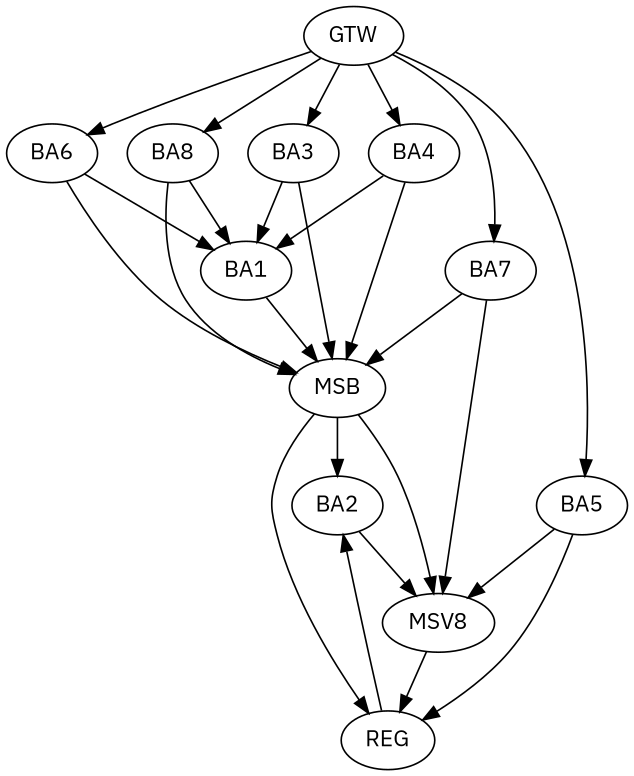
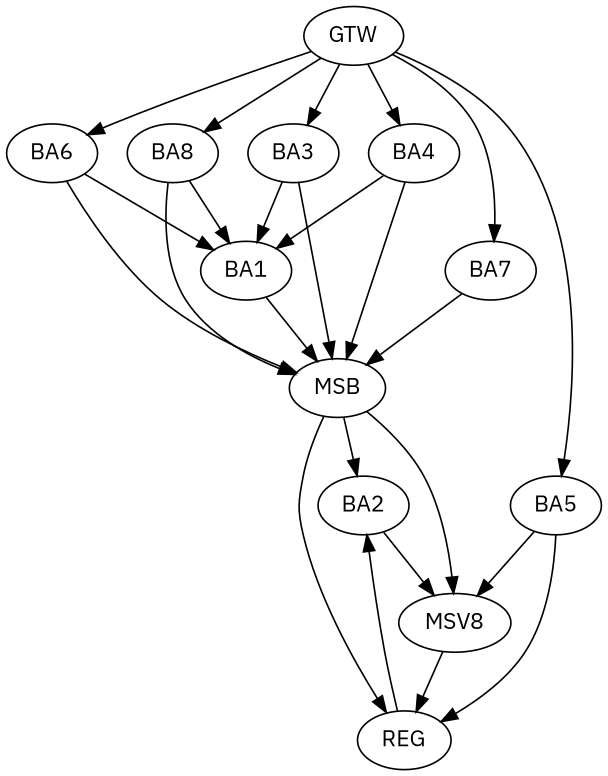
edge "BA7" -> "MSV8": removed
